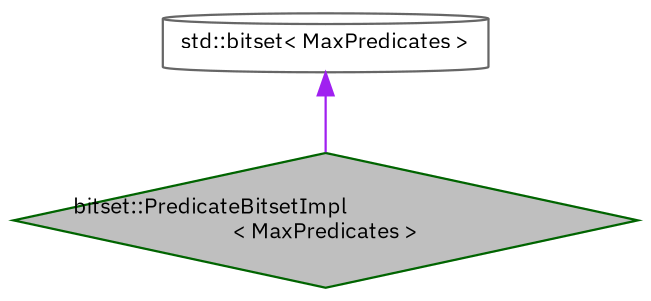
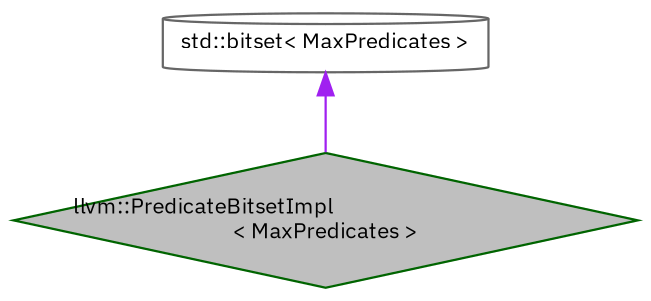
node "bitset::PredicateBitsetImpl < MaxPredicates >": label "bitset::PredicateBitsetImpl < MaxPredicates >" -> "llvm::PredicateBitsetImpl < MaxPredicates >"
